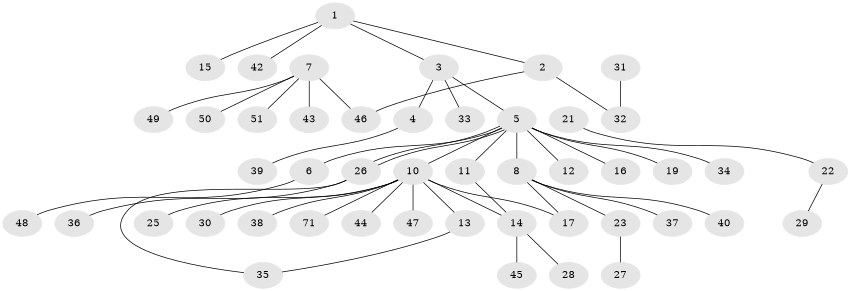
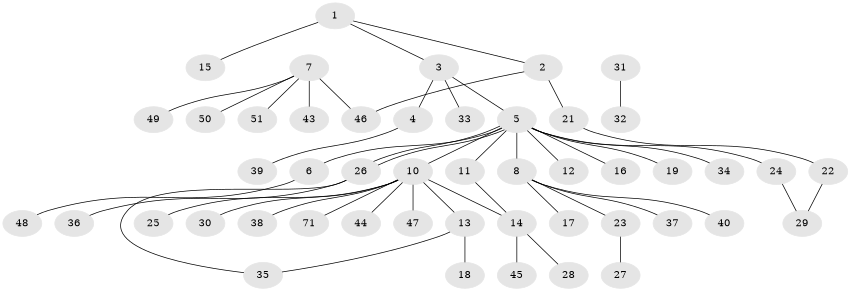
node "42": removed
edge "2" -- "32": now "2" -- "21"
node "24": added
edge "10" -- "17": removed
node "18": added
